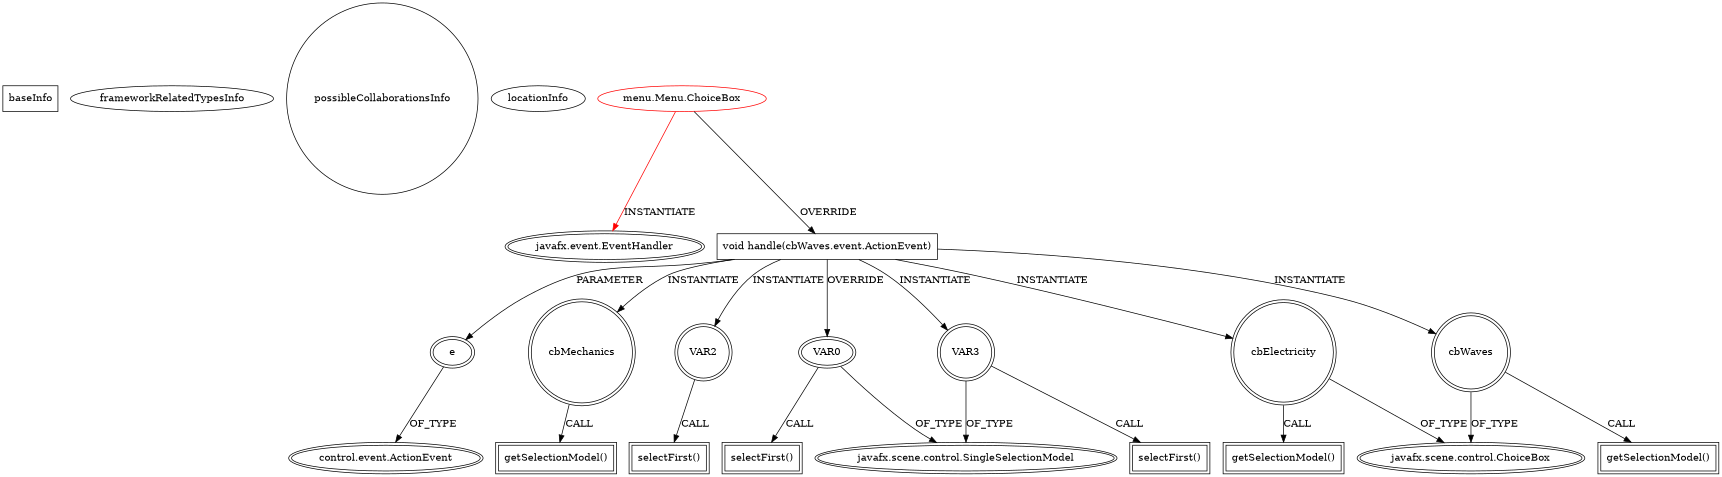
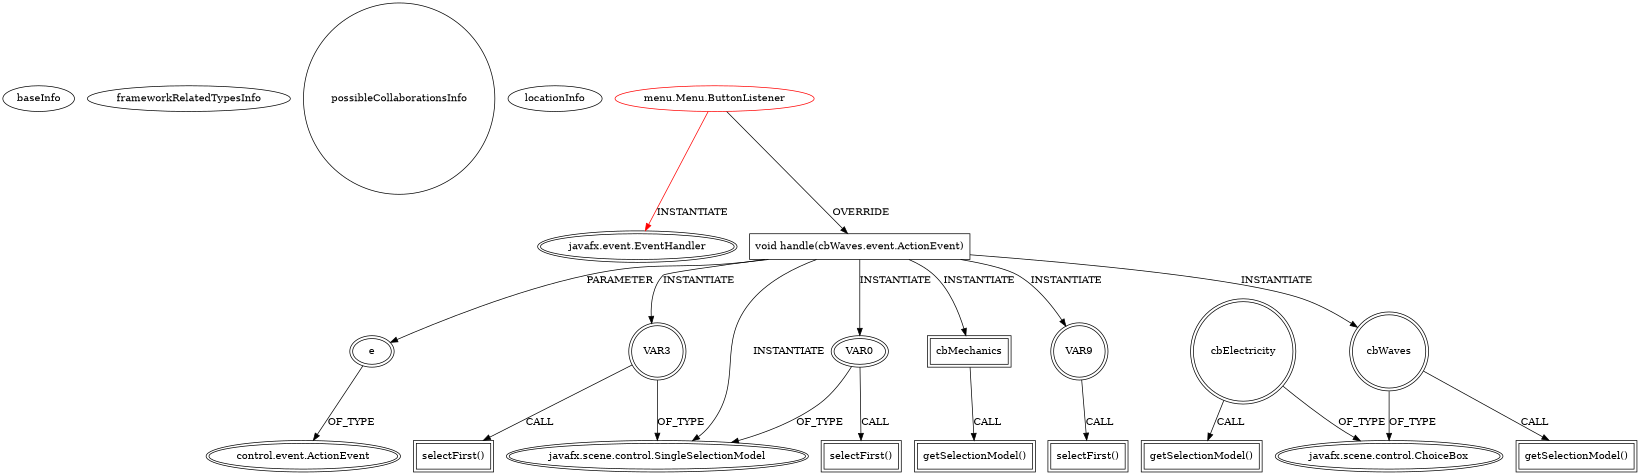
node "baseInfo": shape box -> ellipse
node "menu.Menu.ChoiceBox": label "menu.Menu.ChoiceBox" -> "menu.Menu.ButtonListener"
edge "void handle(cbWaves.event.ActionEvent)" -> "VAR0": label "OVERRIDE" -> "INSTANTIATE"
edge "void handle(cbWaves.event.ActionEvent)" -> "cbElectricity": now "void handle(cbWaves.event.ActionEvent)" -> "javafx.scene.control.SingleSelectionModel"
node "cbMechanics": shape circle -> box
node "VAR2": label "VAR2" -> "VAR9"
